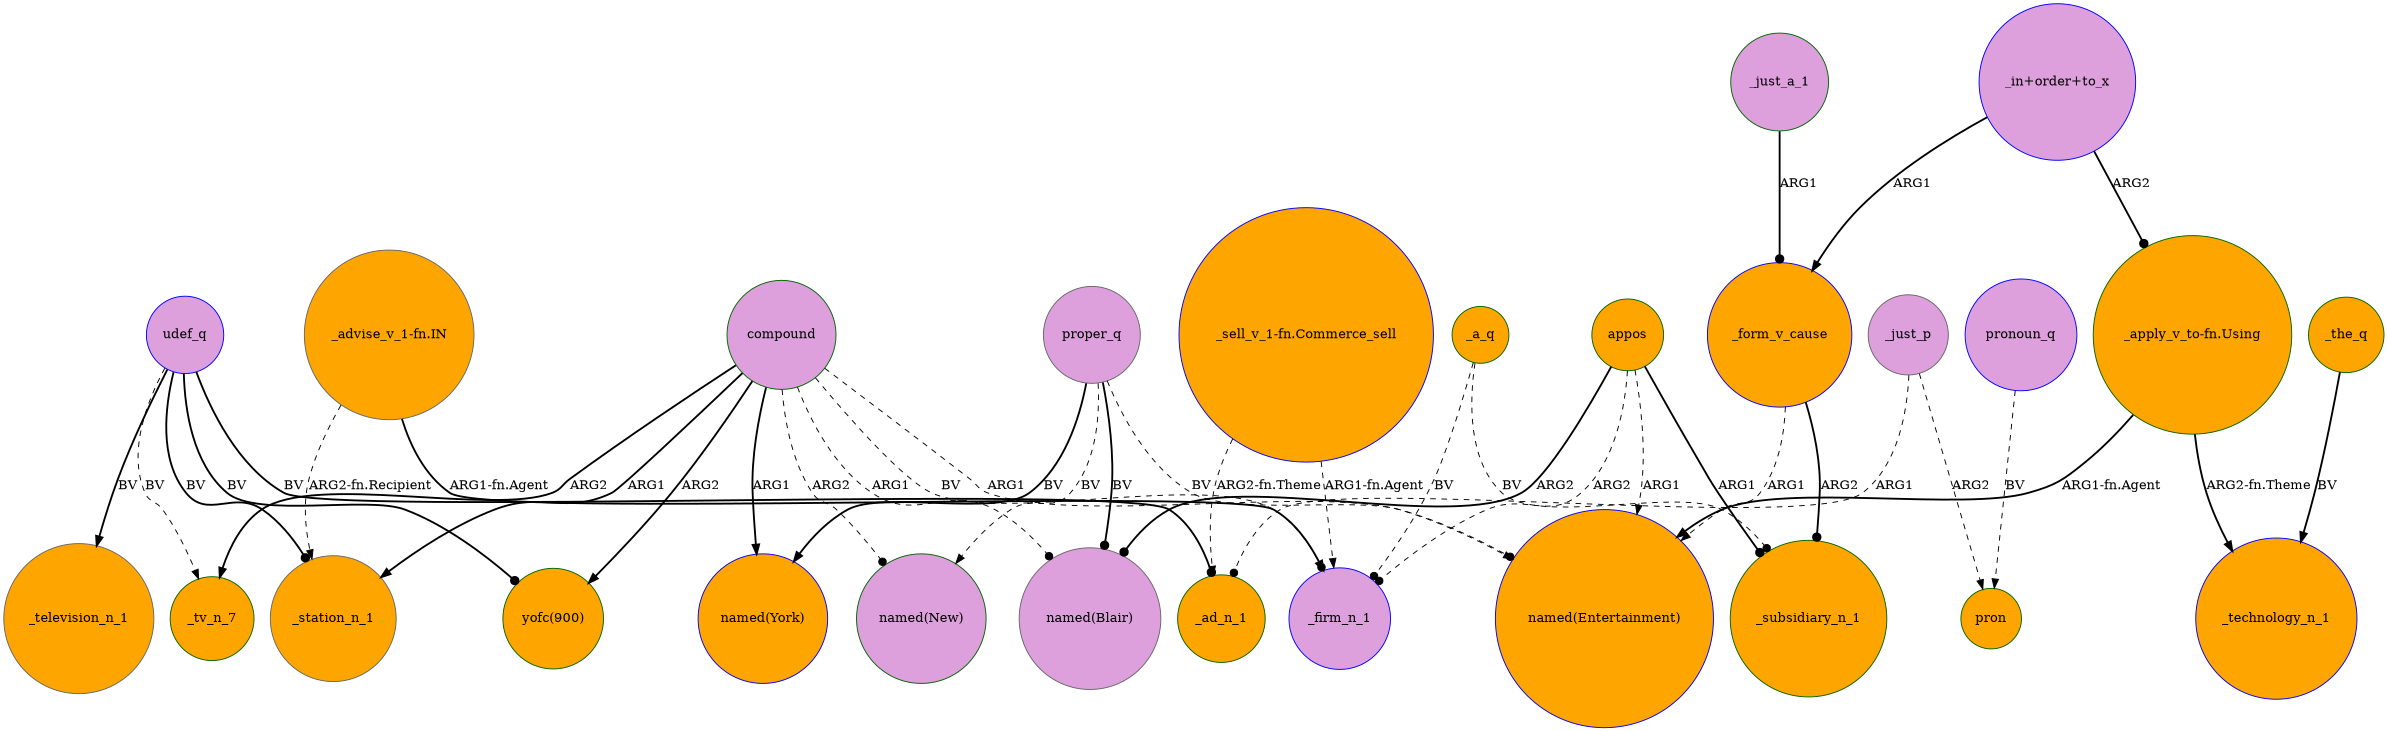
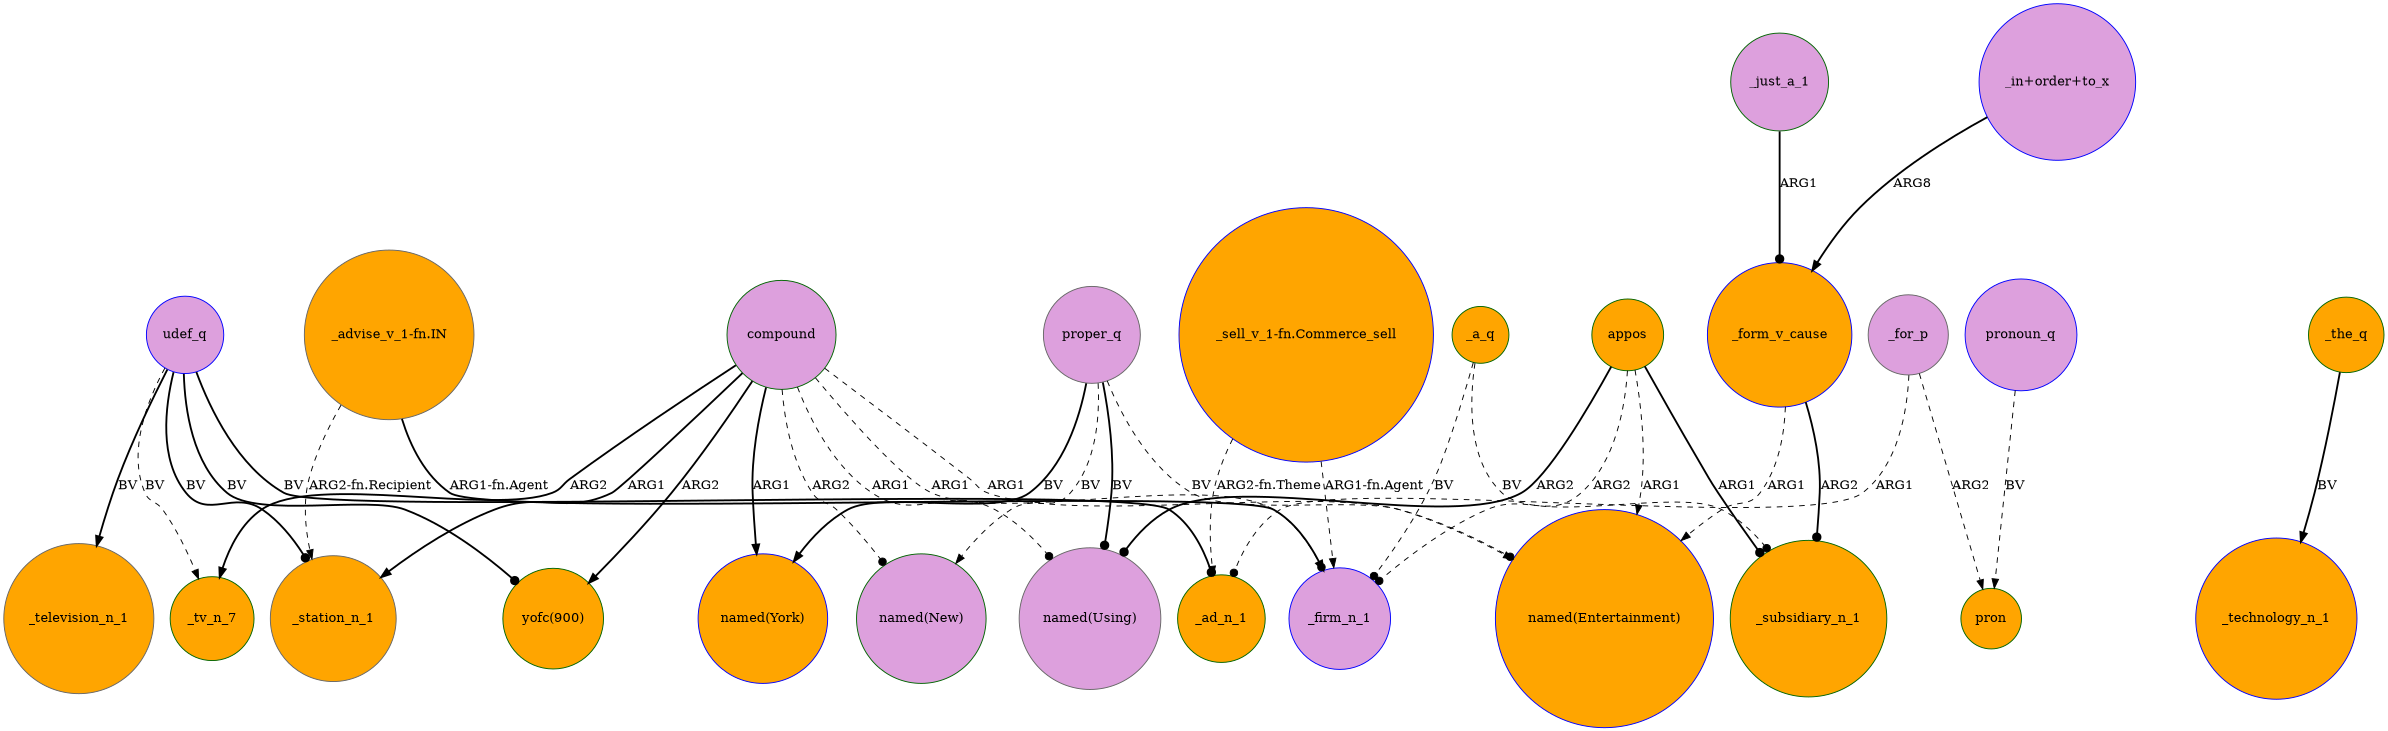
edge "_in+order+to_x" -> "_form_v_cause": label "ARG1" -> "ARG8"
node "_just_p": label "_just_p" -> "_for_p"
node "_apply_v_to-fn.Using": removed
edge "compound" -> "_firm_n_1": label "BV" -> "ARG1"
node "named(Blair)": label "named(Blair)" -> "named(Using)"
